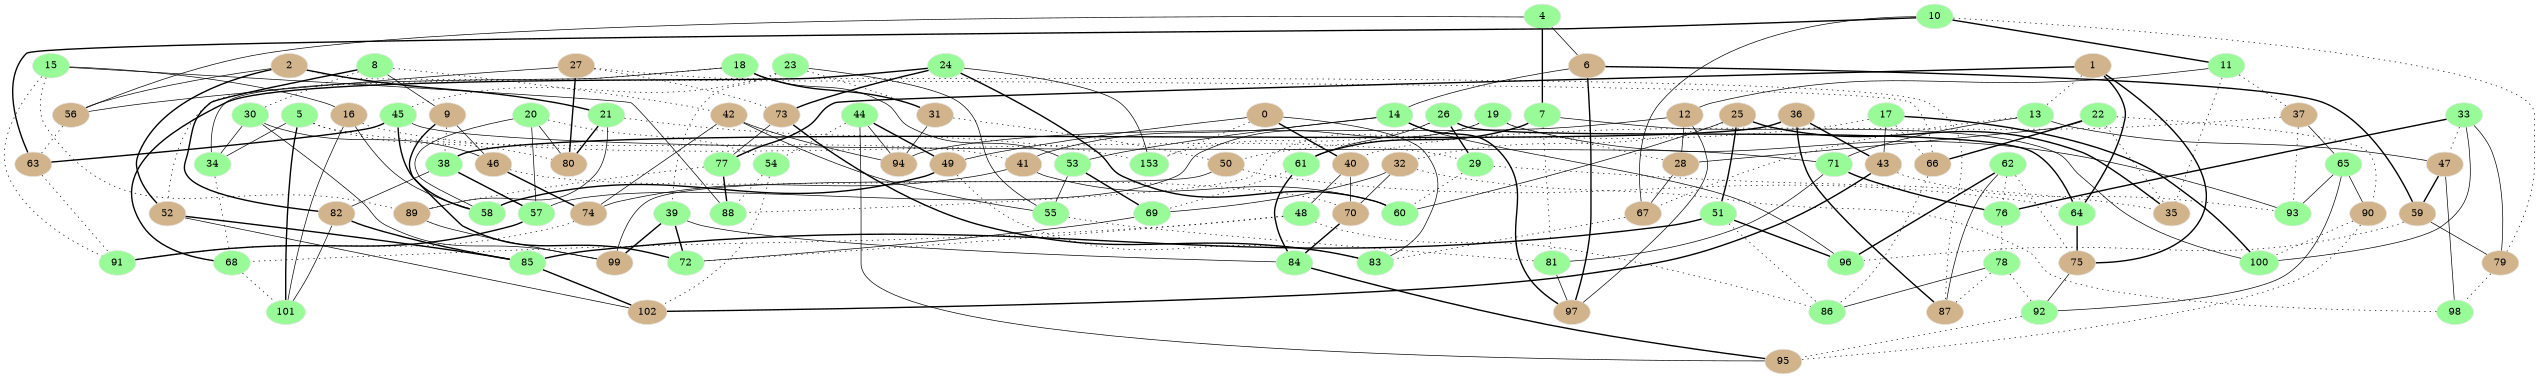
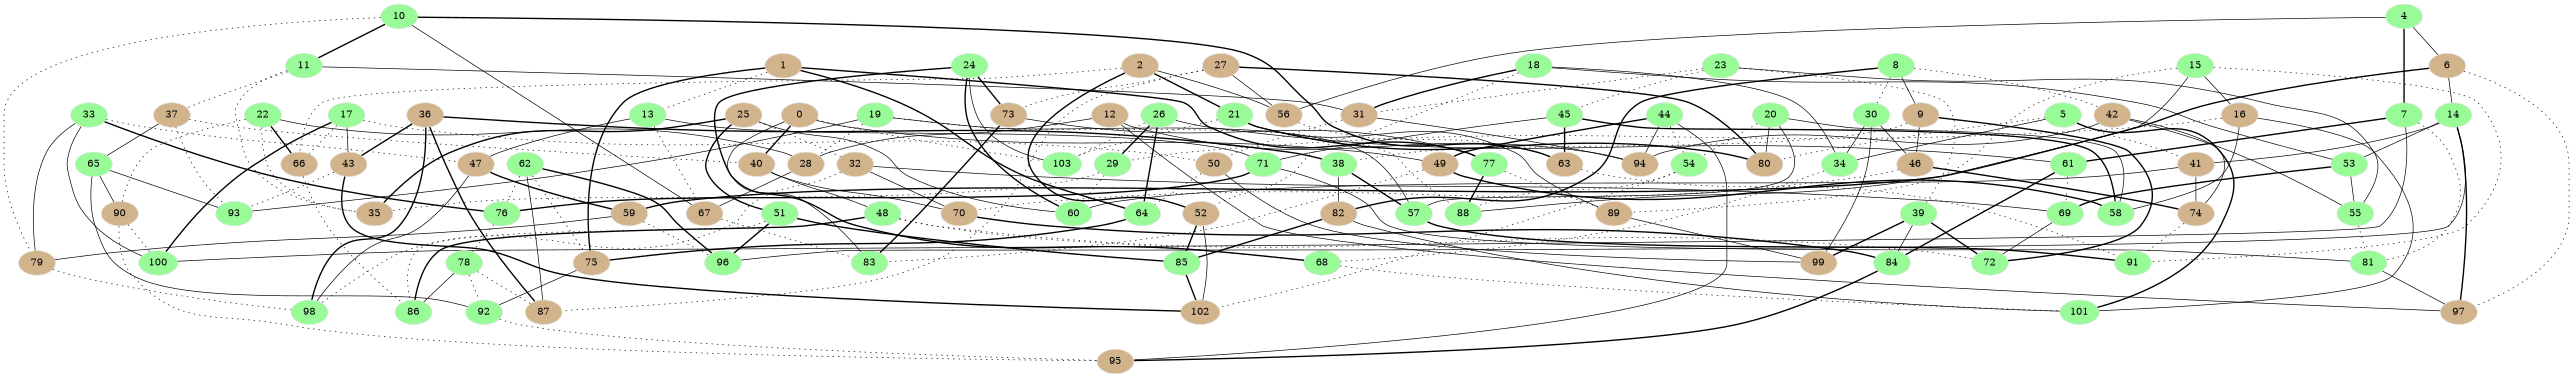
edge "11" -- "12": now "11" -- "31"
node "153": label "153" -> "103"
edge "6" -- "97": style bold -> dotted
edge "36" -- "98": added
edge "48" -- "86": style dotted -> bold
